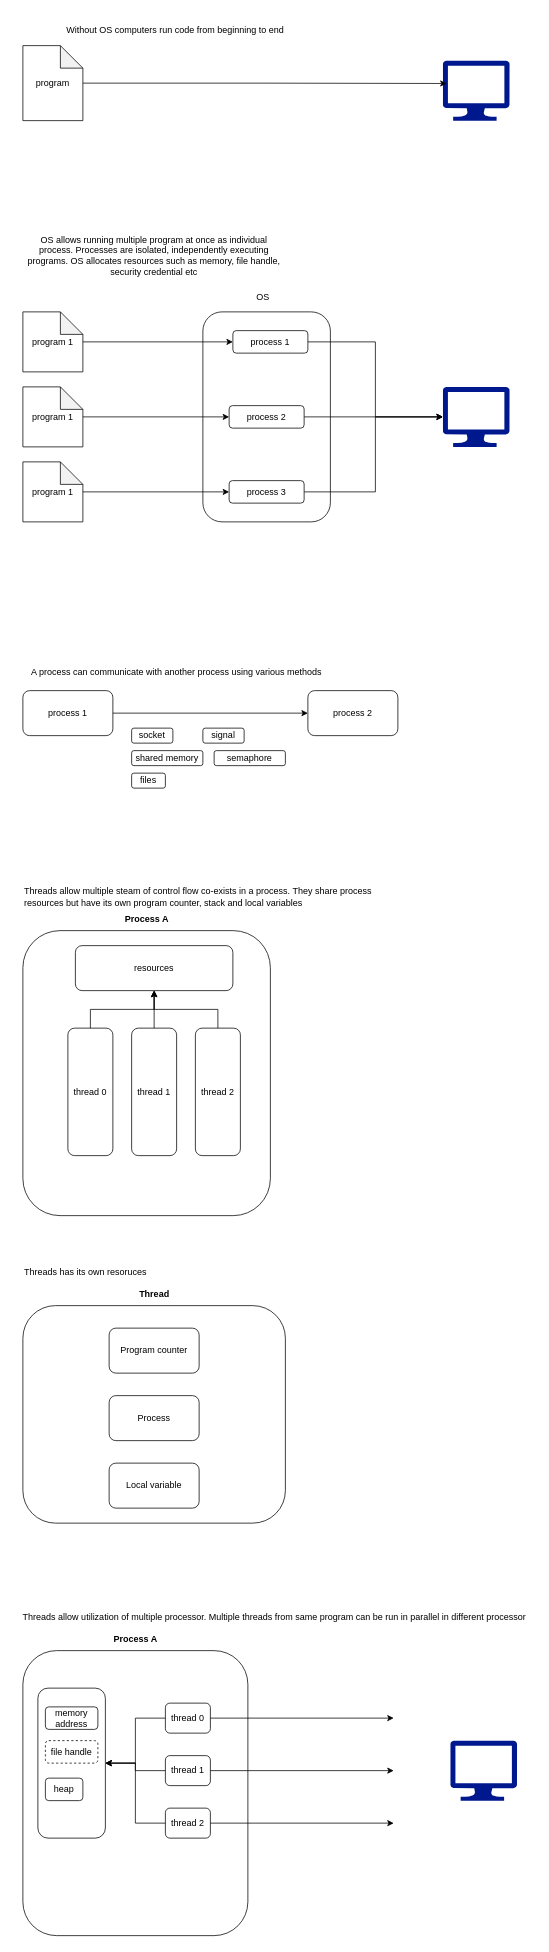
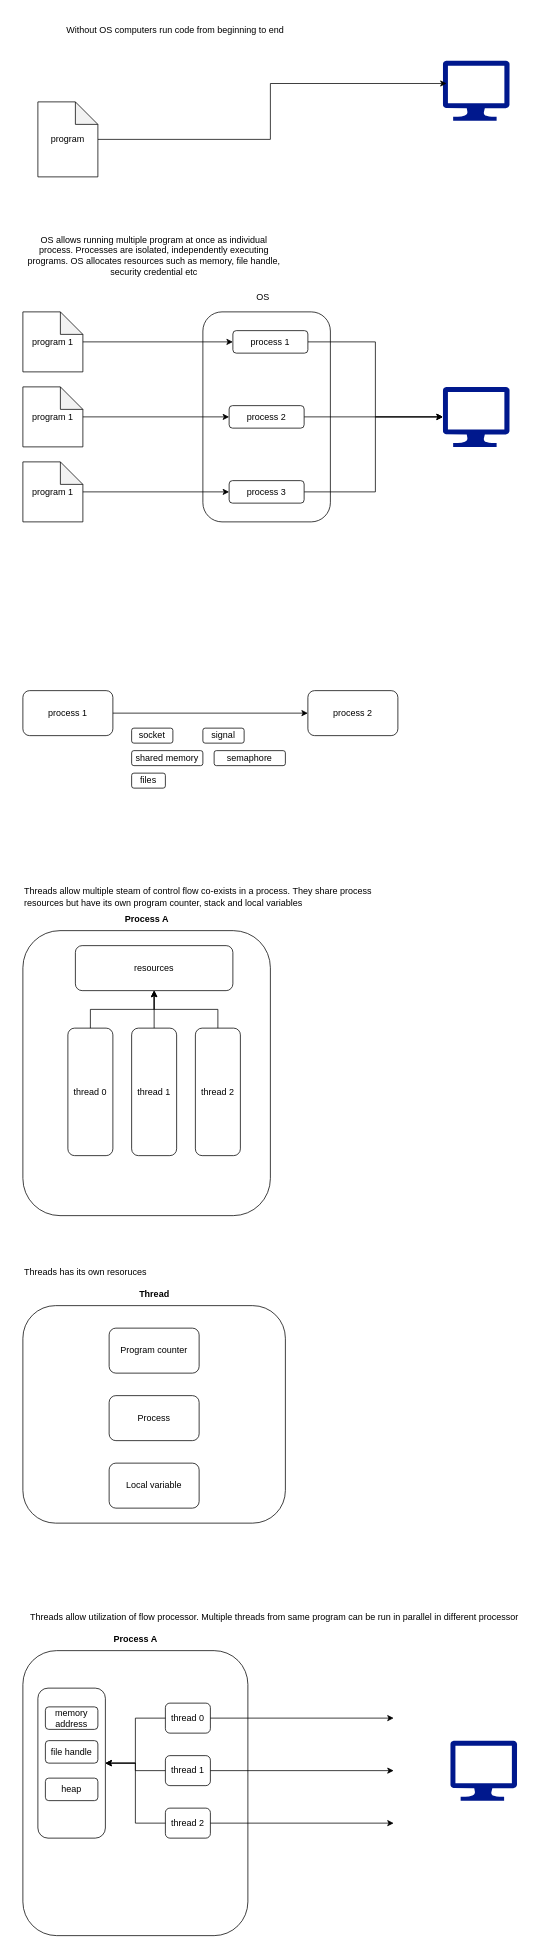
node "program": moved (53, 83) -> (68, 139)
node "A process can communicate with another process using various methods": removed
node "Threads allow utilization of multiple processor. Multiple threads from same program can be run in parallel in different processor": label "Threads allow utilization of multiple processor. Multiple threads from same program can be run in parallel in different processor" -> "Threads allow utilization of flow processor. Multiple threads from same program can be run in parallel in different processor"
node "file handle": style dashed -> solid
node "heap": size 38x23 -> 53x23
